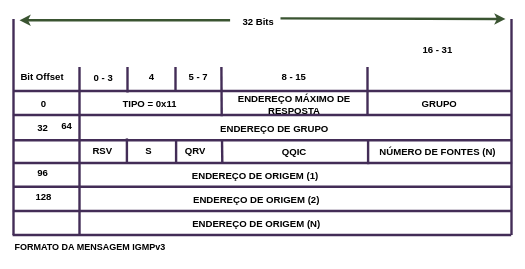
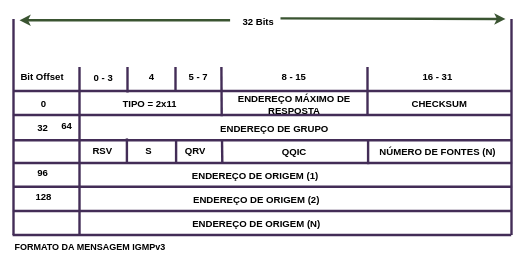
node "16 - 31": moved (440, 49) -> (440, 76)
node "TIPO = 0x11": label "TIPO = 0x11" -> "TIPO = 2x11"
node "GRUPO": label "GRUPO" -> "CHECKSUM"
